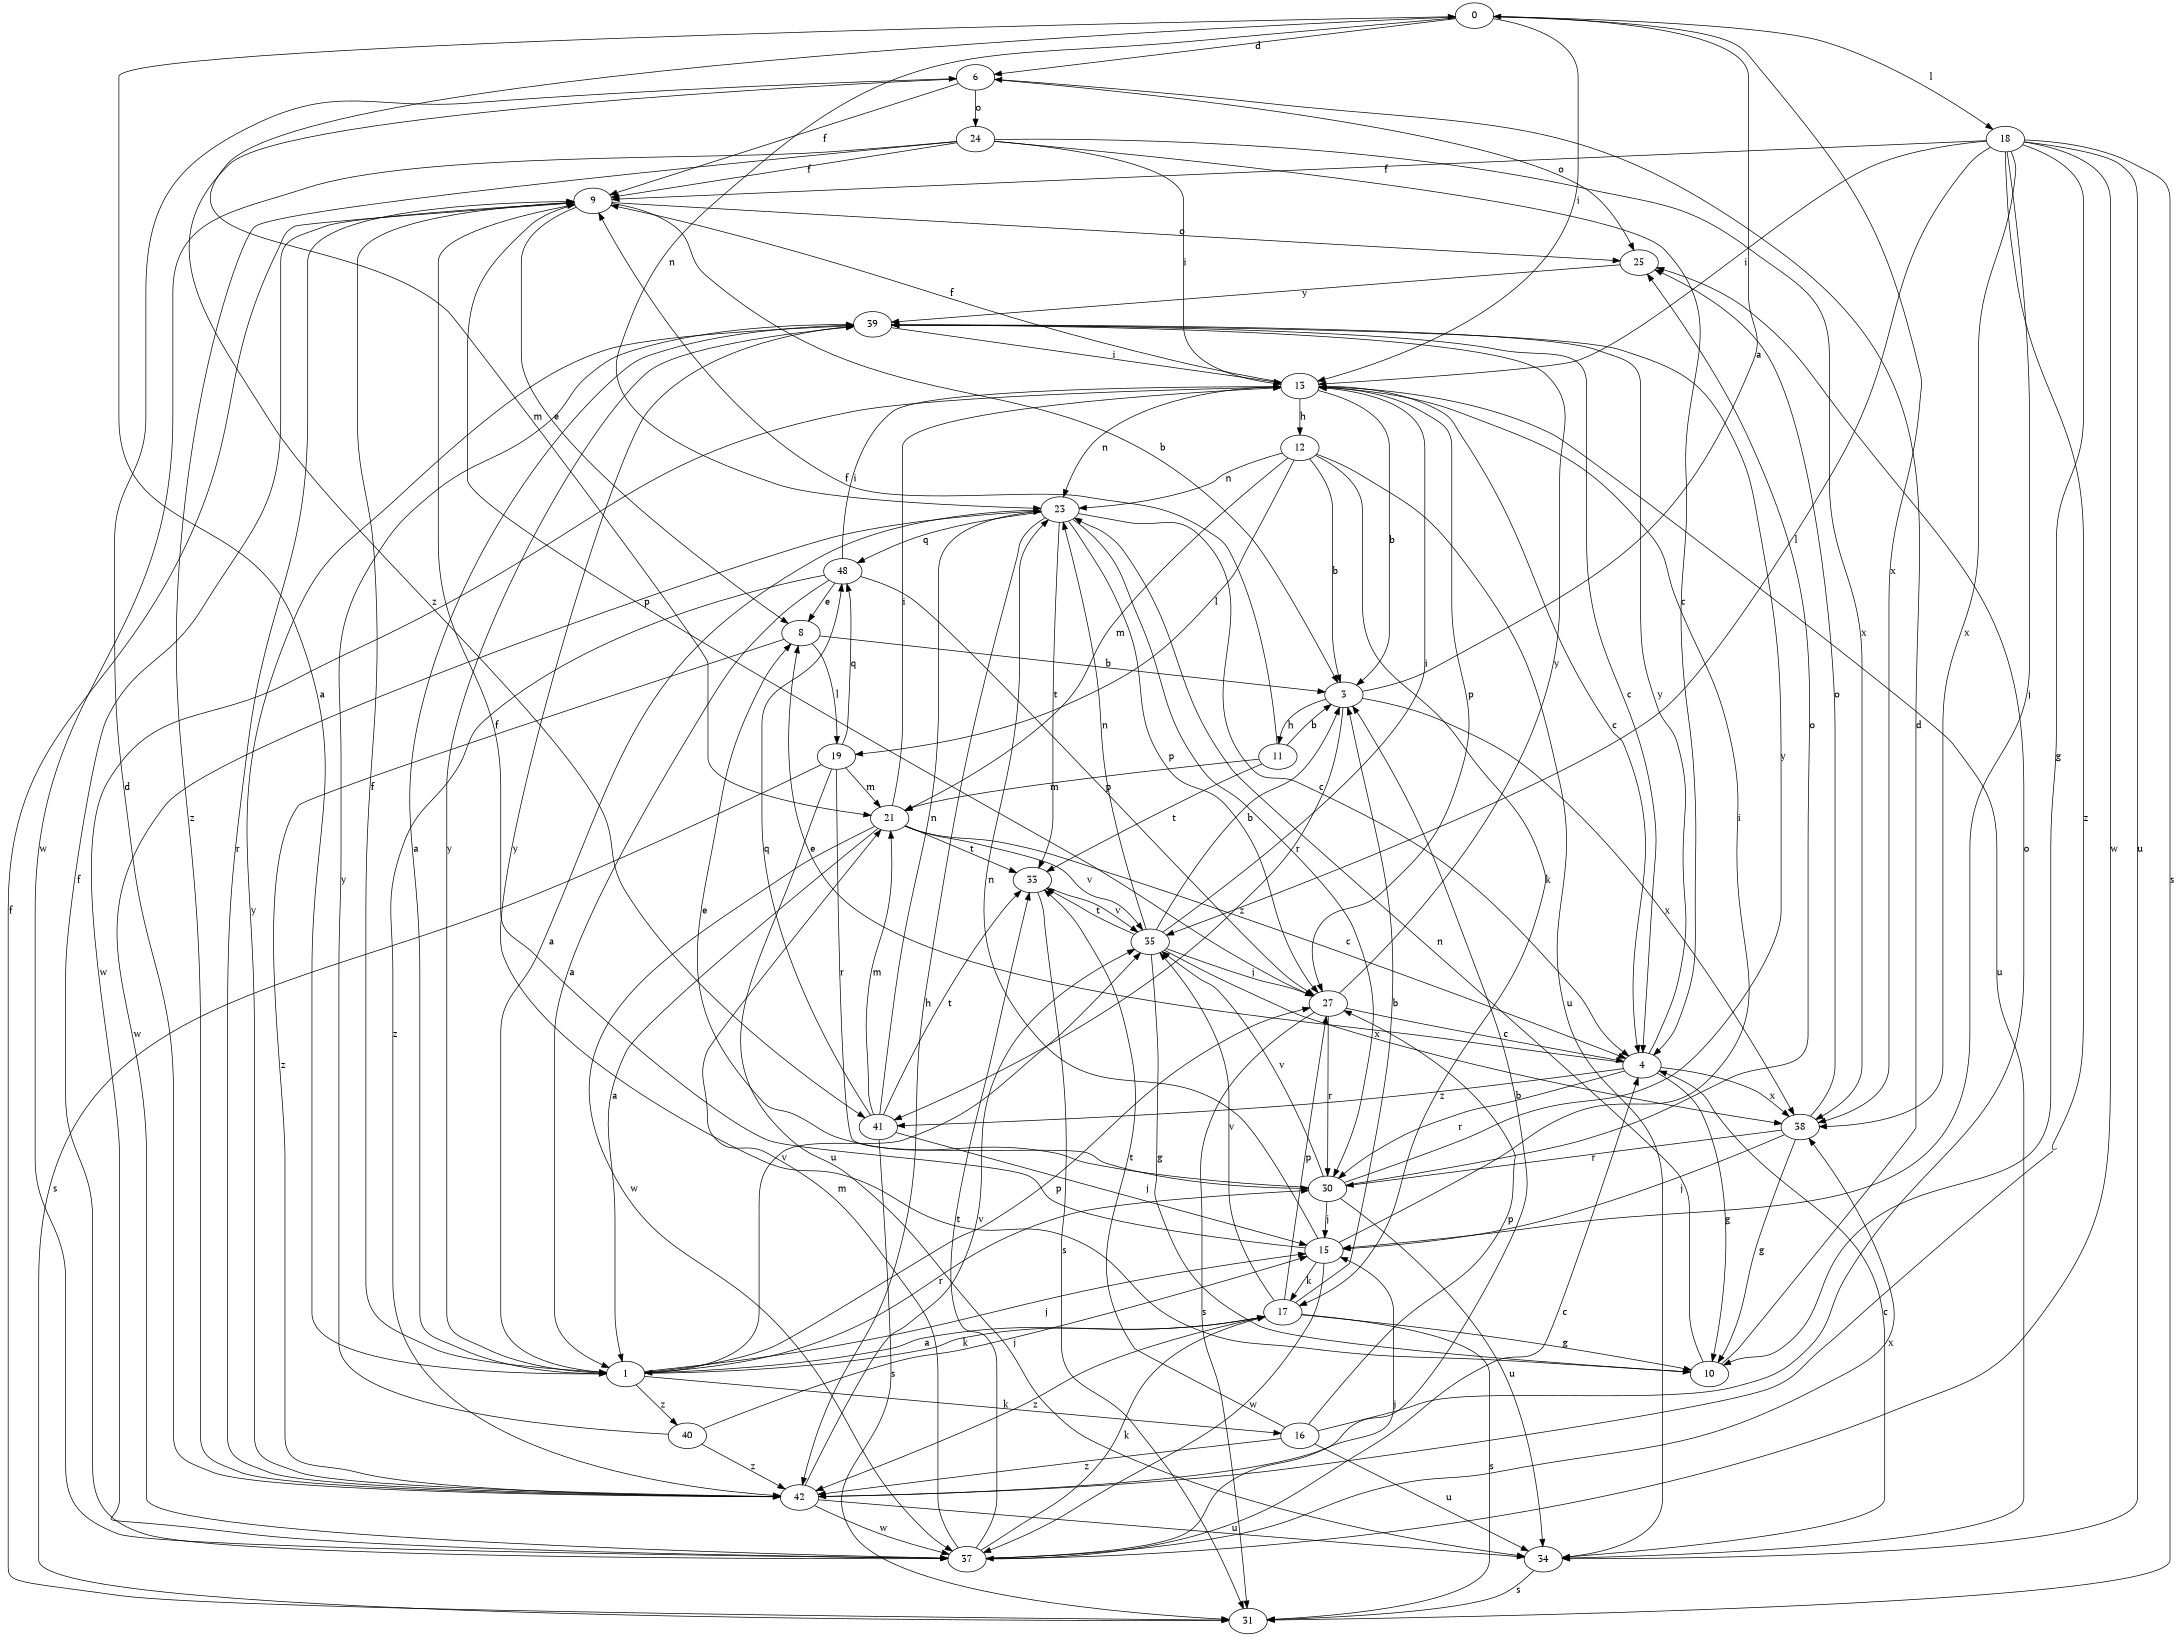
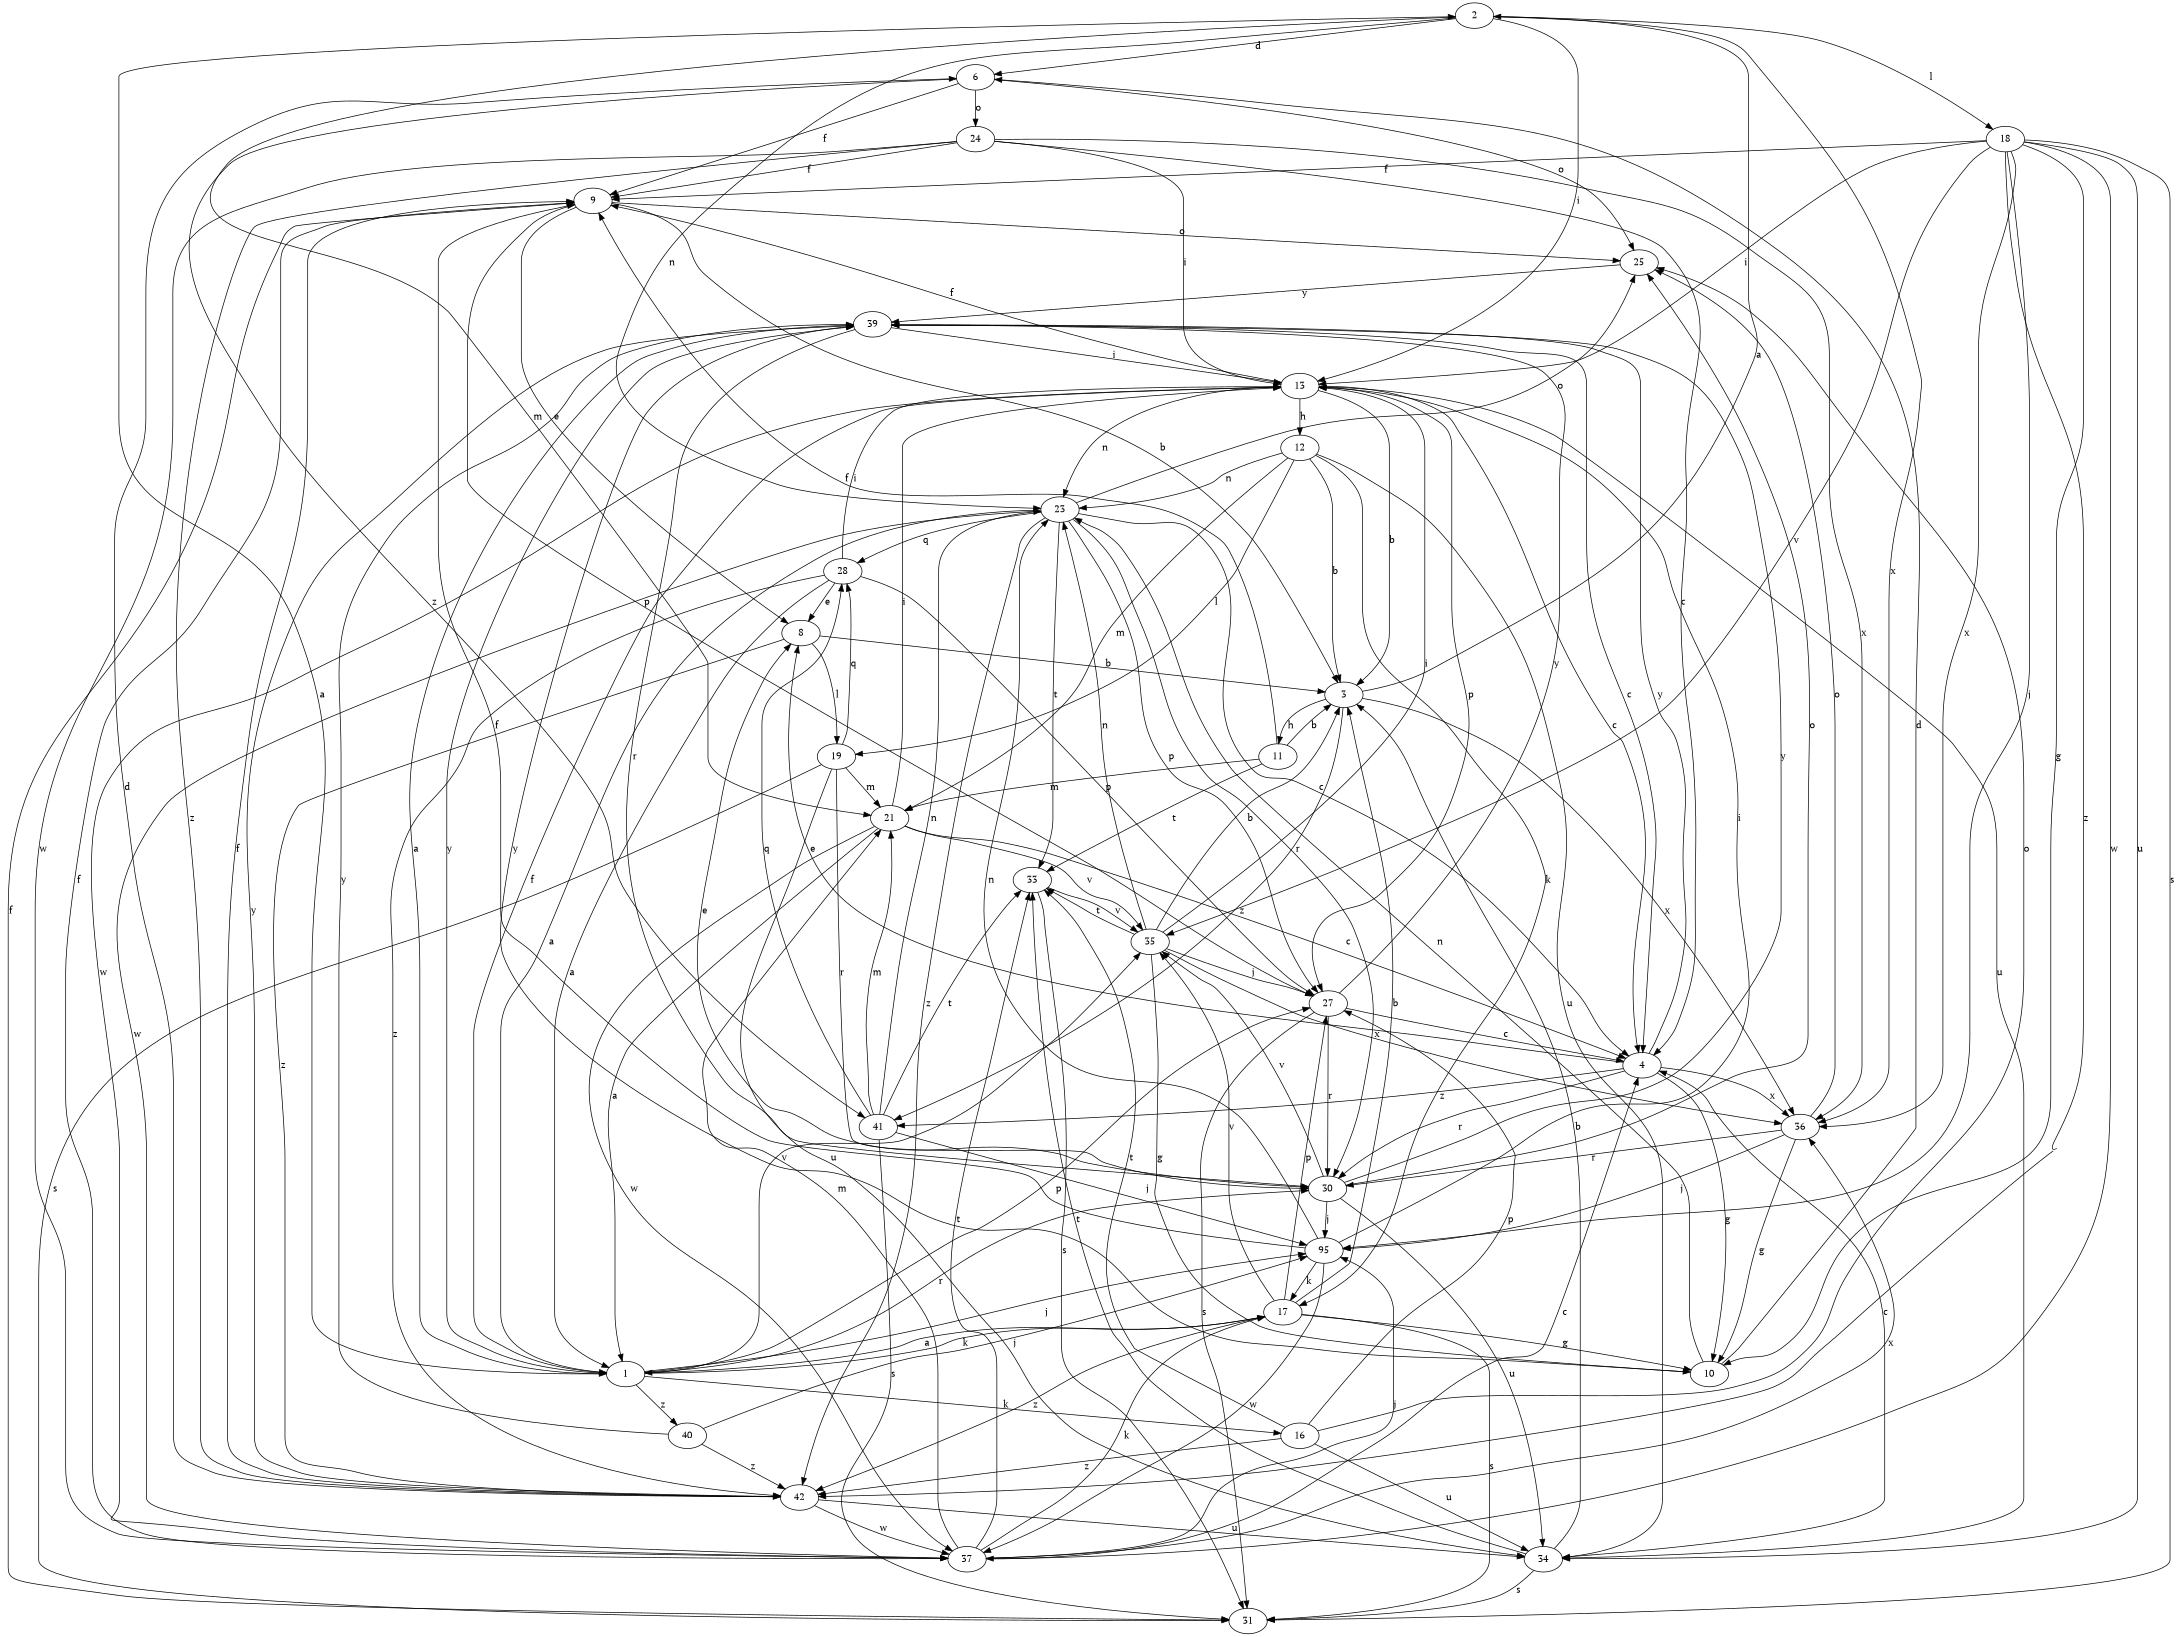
node "0": label "0" -> "2"
edge "23" -> "25": added, label "o"
edge "18" -> "35": label "l" -> "v"
node "48": label "48" -> "28"
edge "1" -> "9": now "1" -> "13"
edge "21" -> "33": now "34" -> "33"
edge "42" -> "9": label "r" -> "f"
edge "39" -> "30": added, label "r"
edge "23" -> "42": label "h" -> "z"
node "38": label "38" -> "36"
edge "42" -> "35": removed, label "v"
node "15": label "15" -> "95"
edge "42" -> "3": now "34" -> "3"
